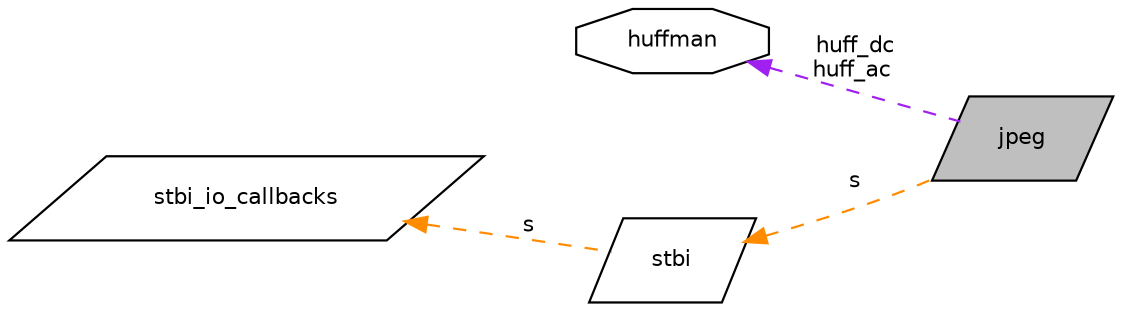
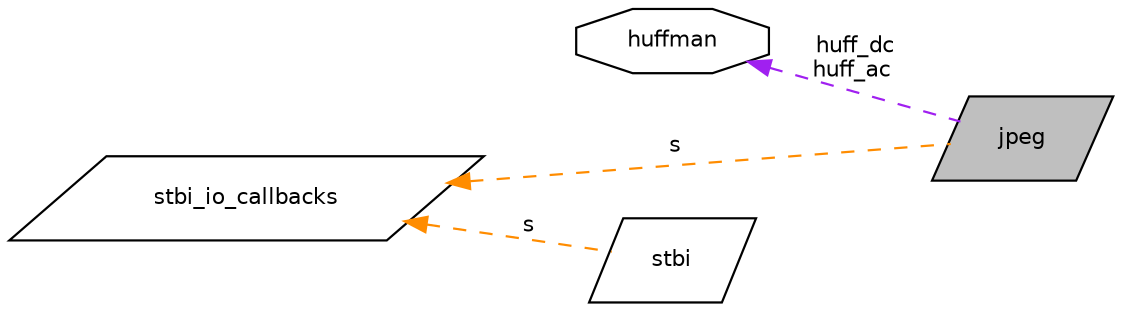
edge "jpeg" -> "stbi": now "jpeg" -> "stbi_io_callbacks"
